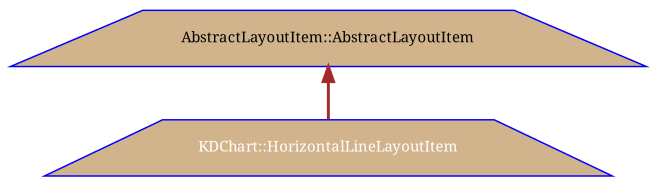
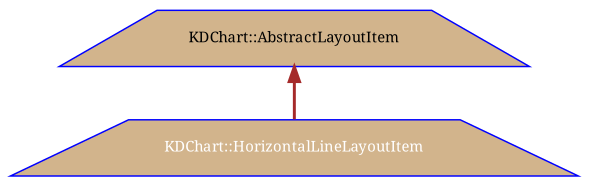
node "AbstractLayoutItem::AbstractLayoutItem": label "AbstractLayoutItem::AbstractLayoutItem" -> "KDChart::AbstractLayoutItem"
